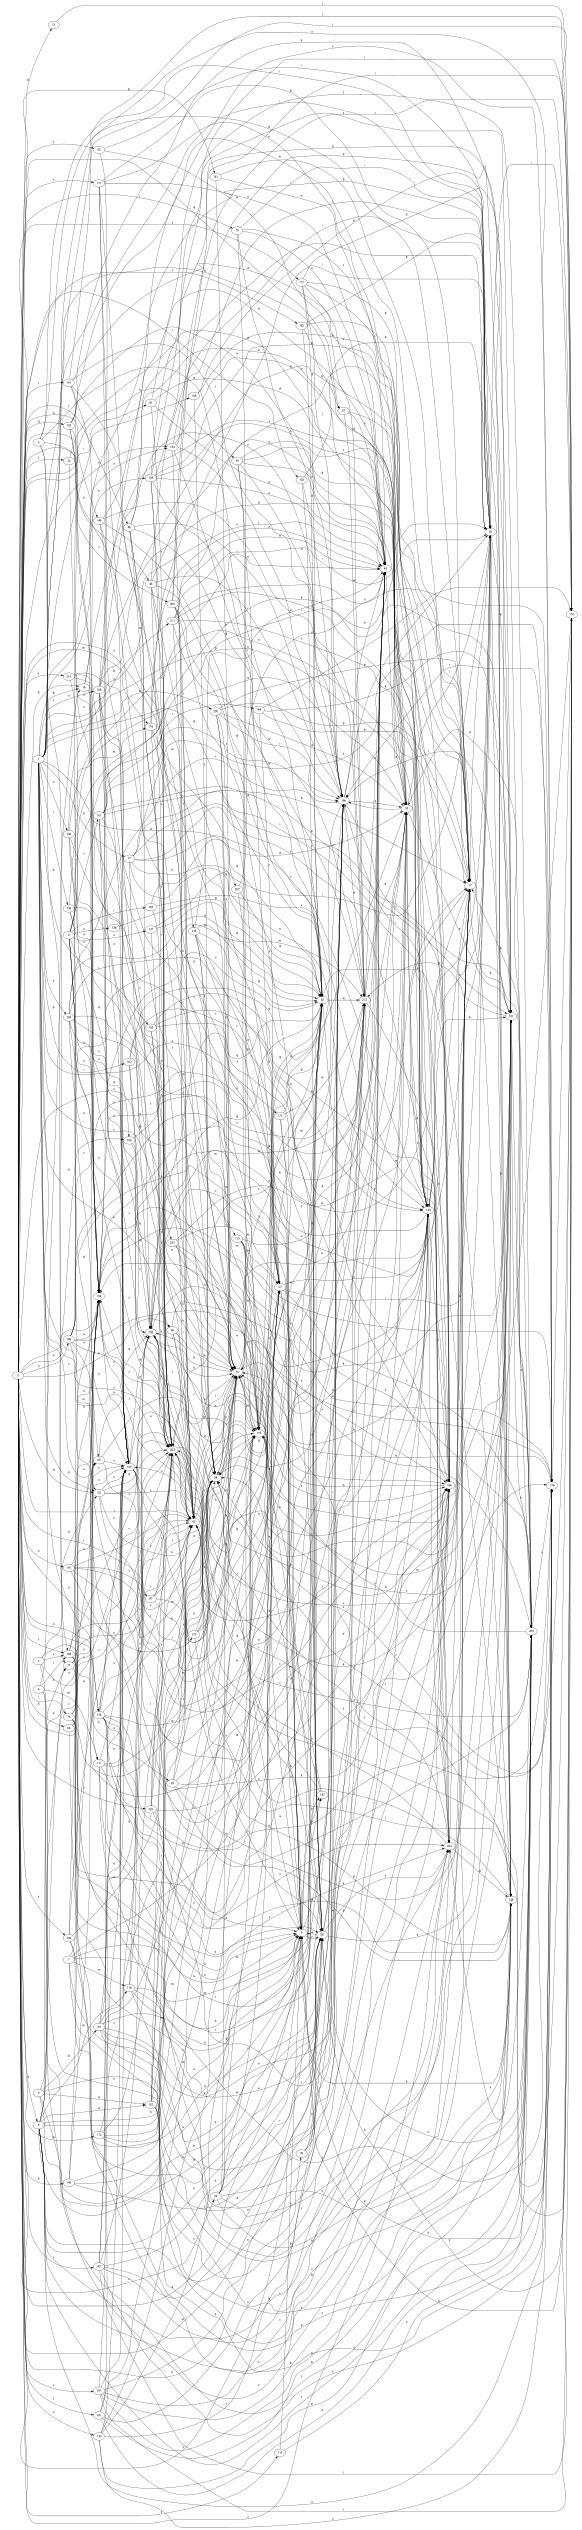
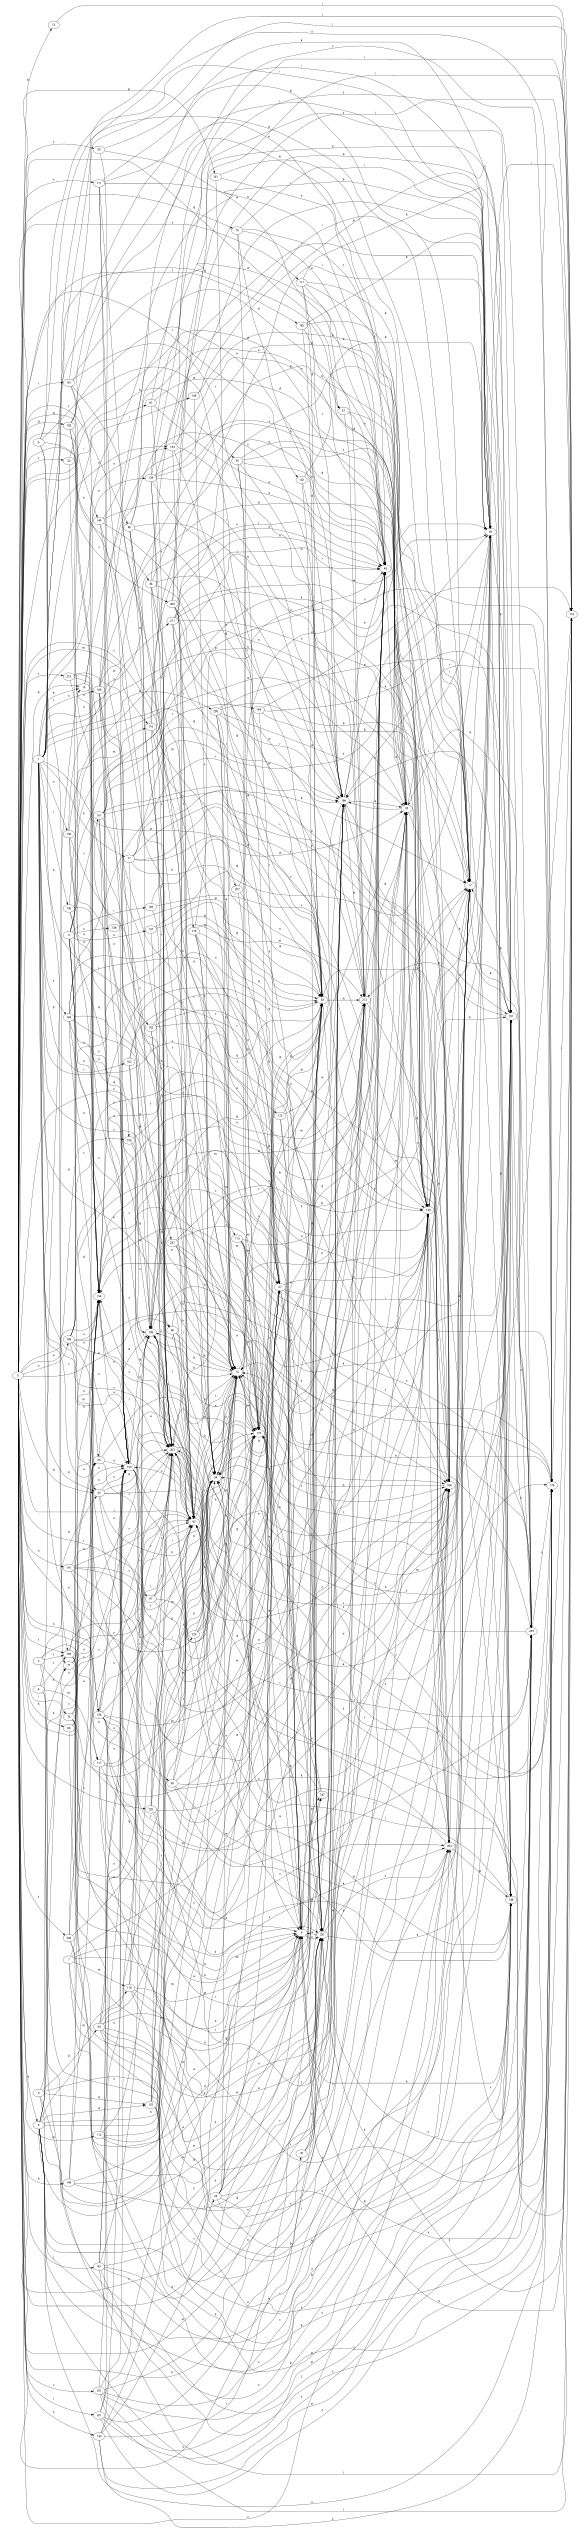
edge "97" -> "63": now "211" -> "63"
node "213": removed
